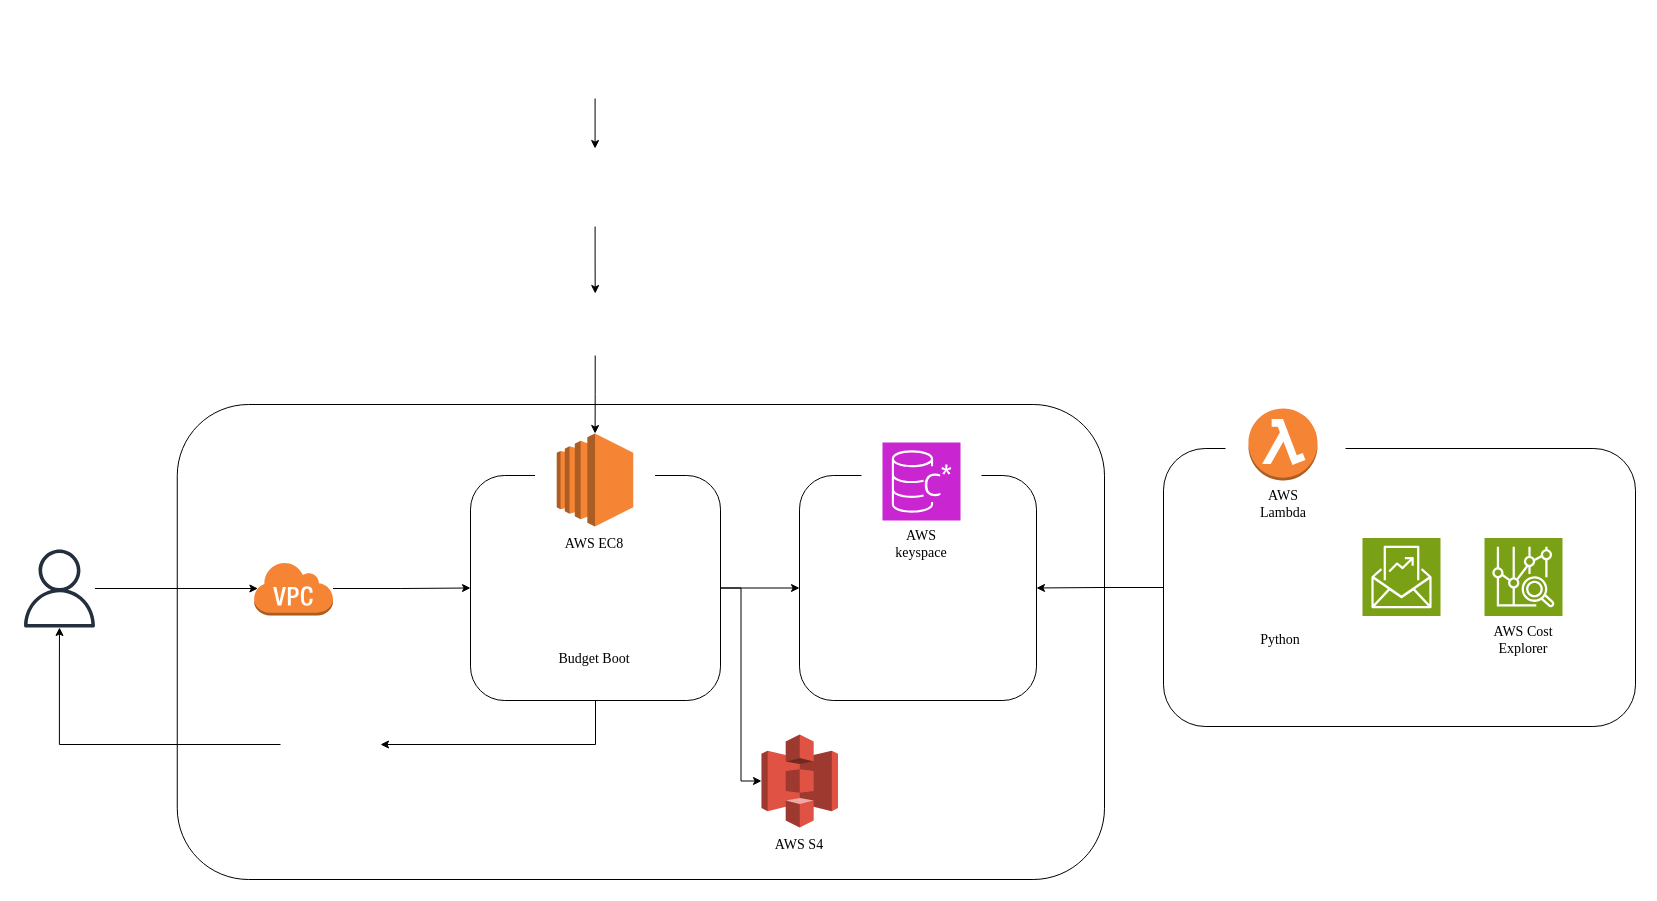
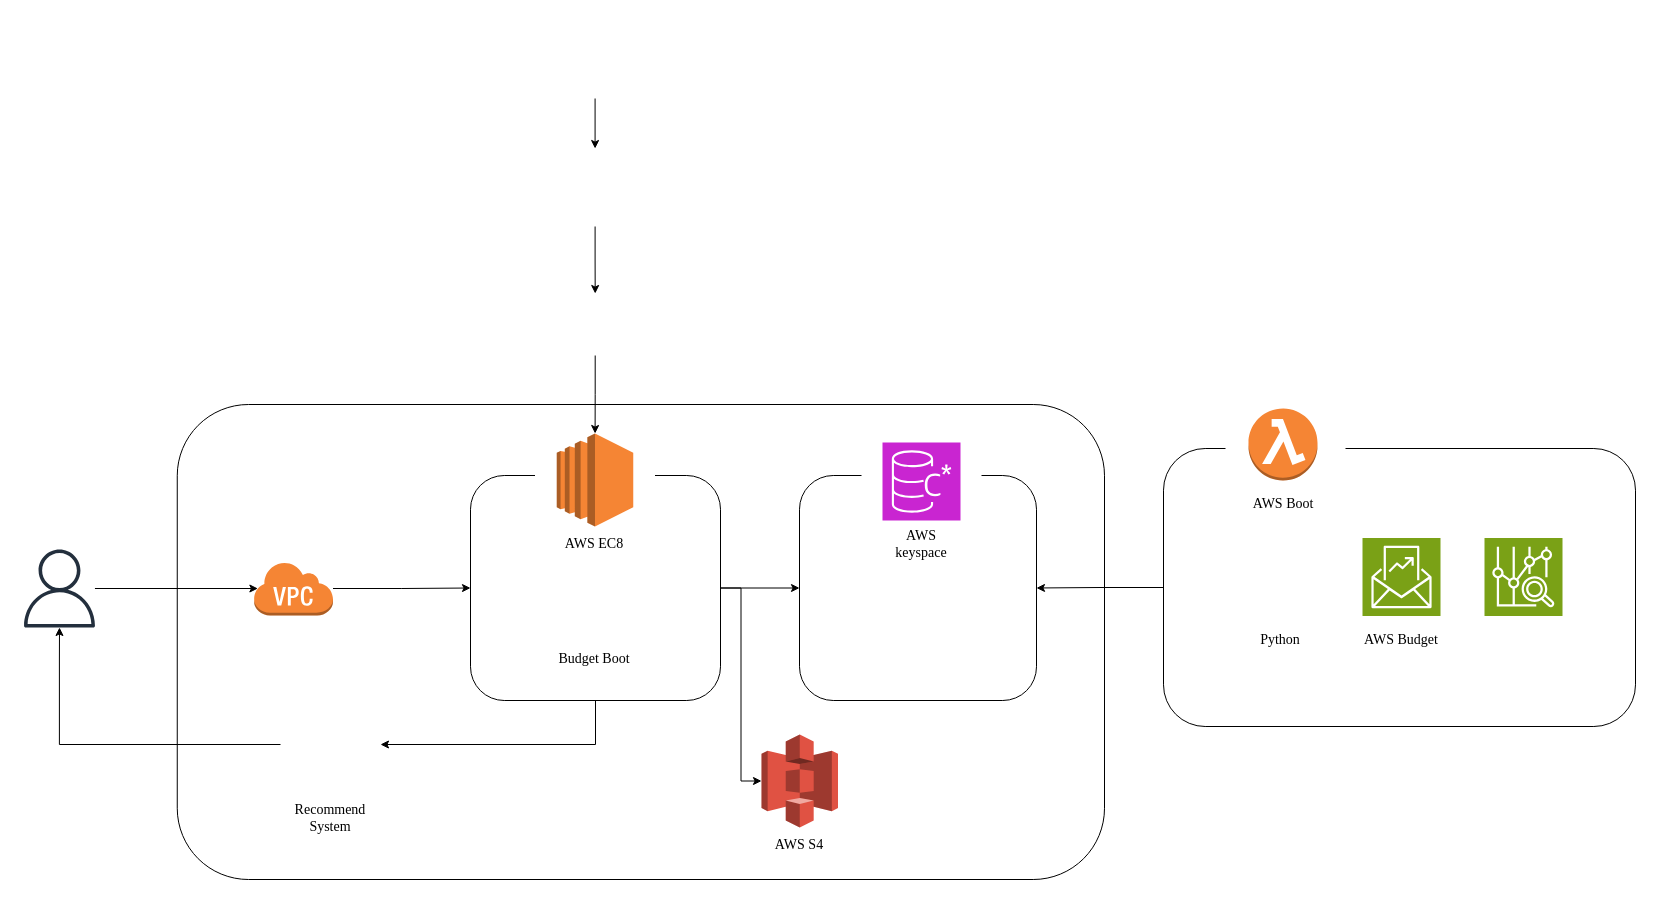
node "AWS Lambda": label "AWS Lambda" -> "AWS Boot"
node "AWS Budget": added
node "AWS Cost Explorer": removed
node "Recommend System": added
